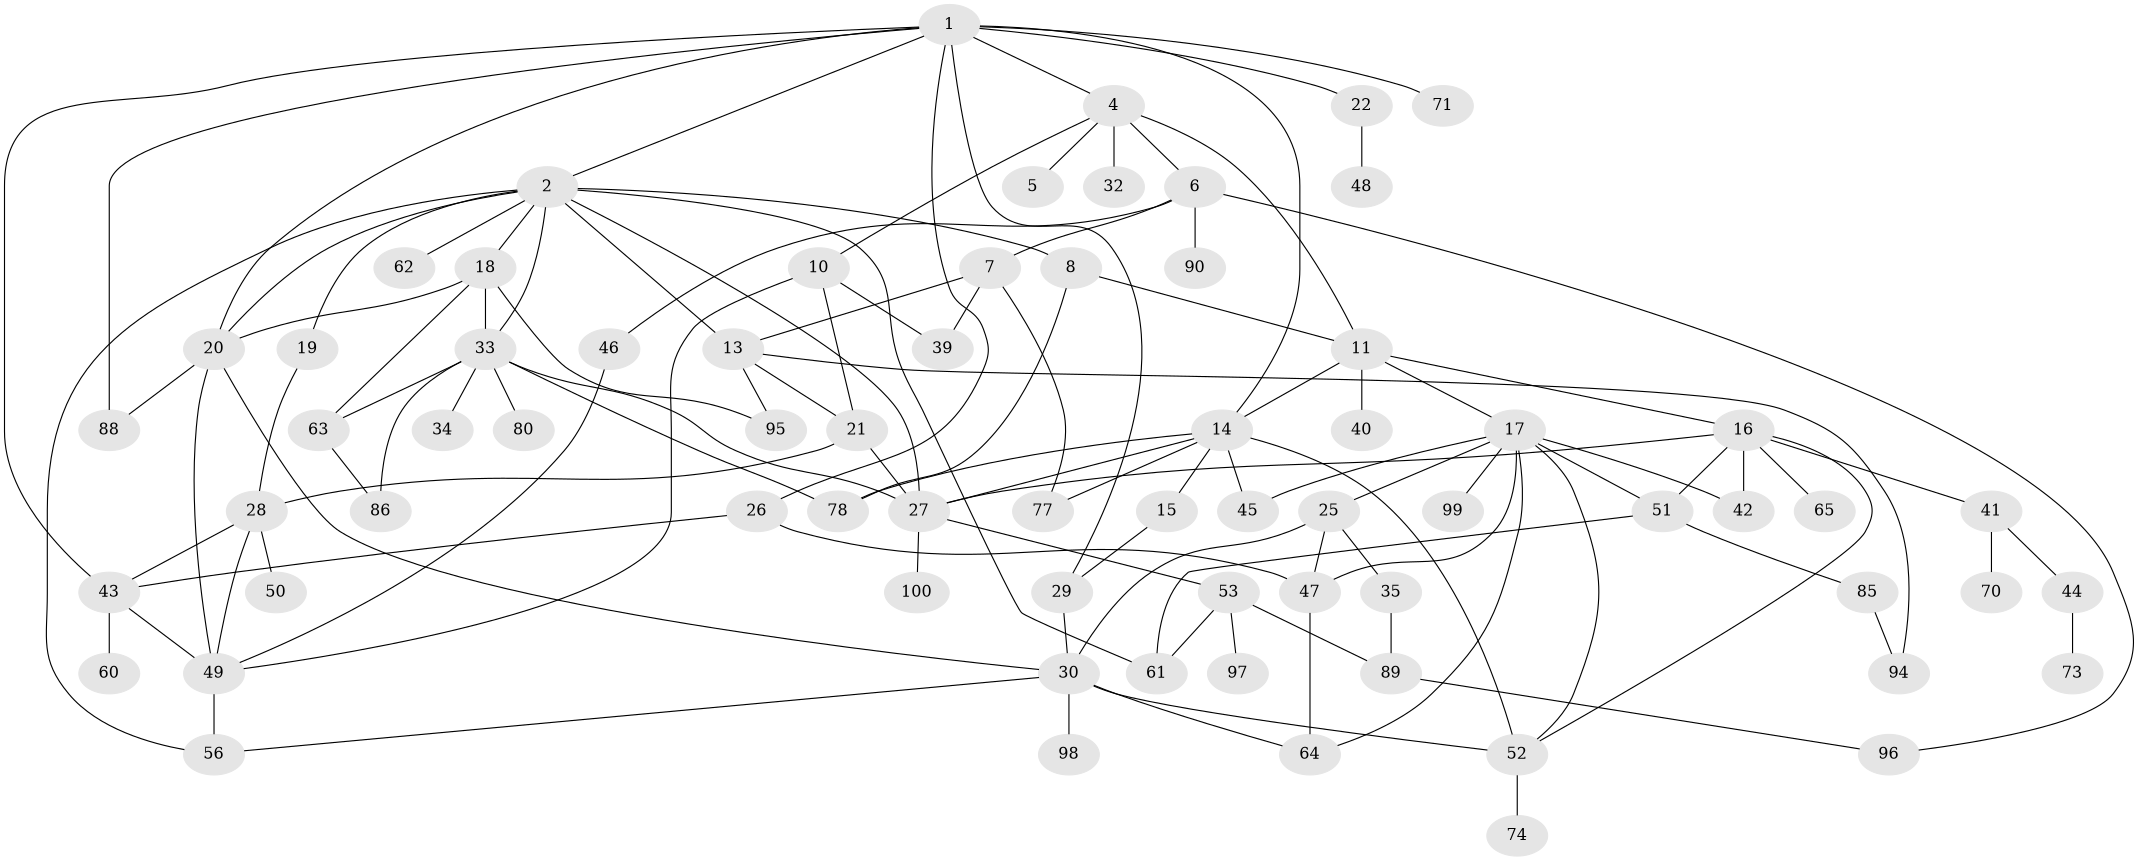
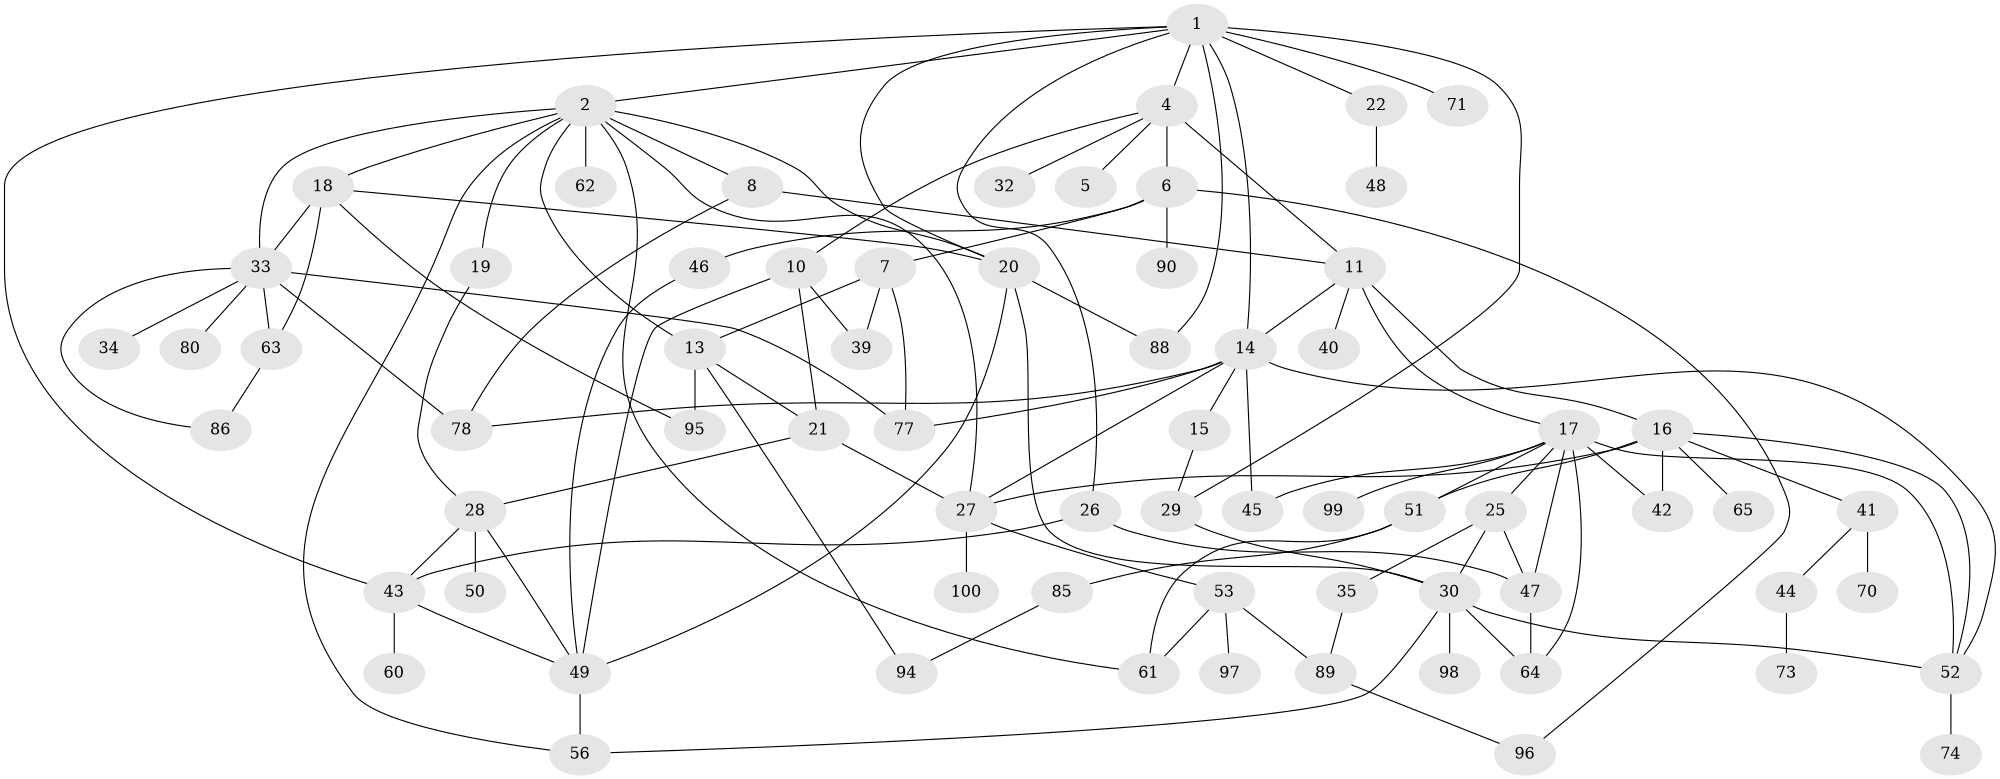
edge "33" -- "27": now "33" -- "77"
